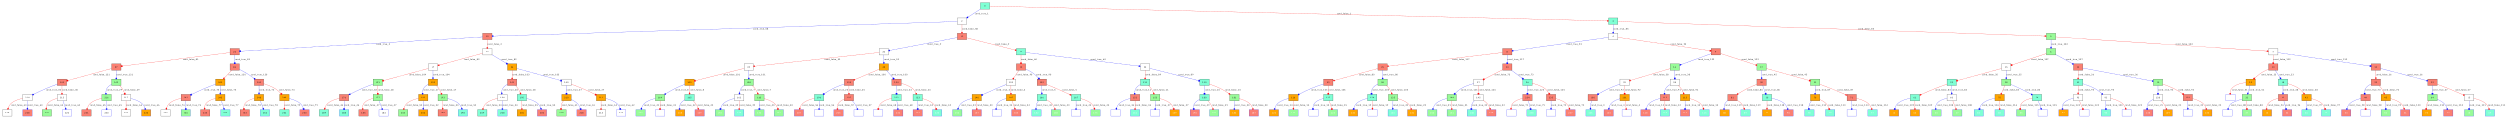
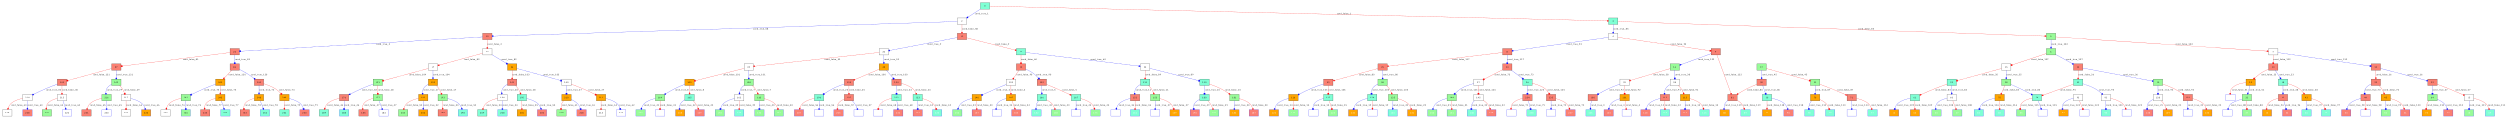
edge "9" -> "17": now "9" -> "81"
edge "241" -> "243": color blue -> red
edge "41" -> "93": now "41" -> "74"
node "242": fillcolor salmon -> palegreen
